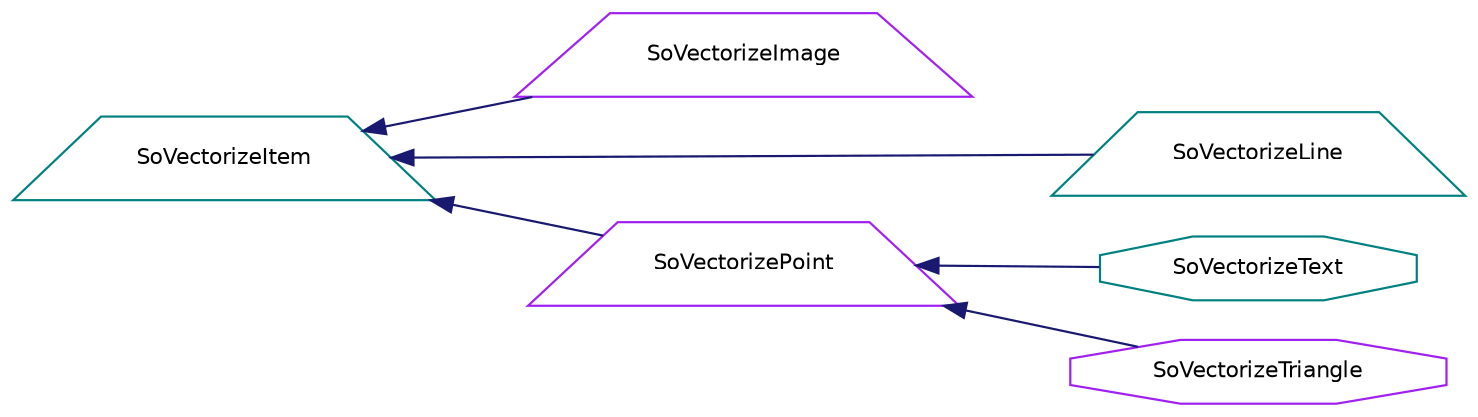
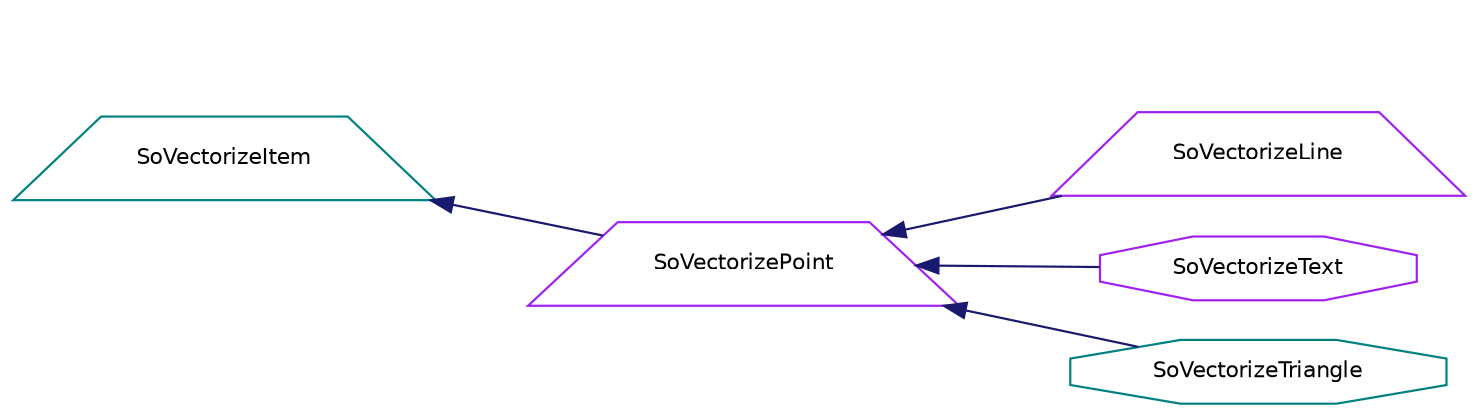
node "SoVectorizeImage": removed
node "SoVectorizeLine": color teal -> purple
edge "SoVectorizeLine" -> "SoVectorizeItem": now "SoVectorizeLine" -> "SoVectorizePoint"
node "SoVectorizeText": color teal -> purple
node "SoVectorizeTriangle": color purple -> teal
